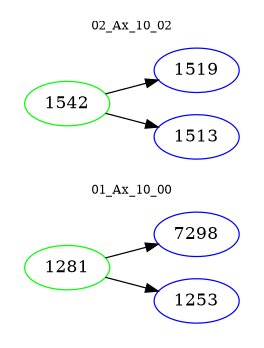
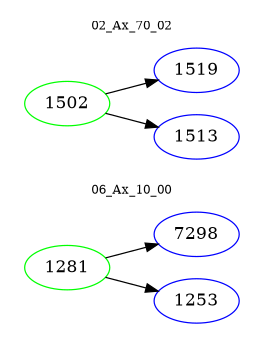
cluster "02_Ax_10_02": label "02_Ax_10_02" -> "02_Ax_70_02"
node "1542": label "1542" -> "1502"
cluster "01_Ax_10_00": label "01_Ax_10_00" -> "06_Ax_10_00"
